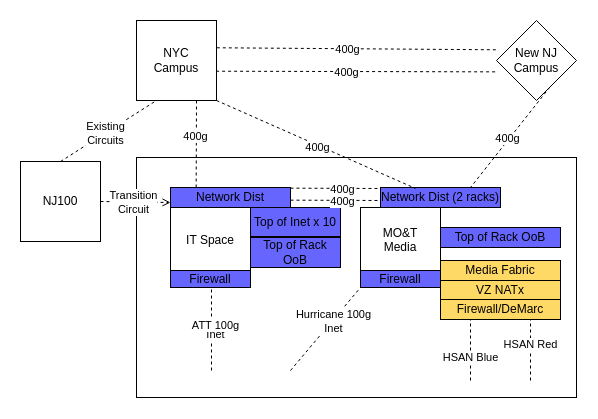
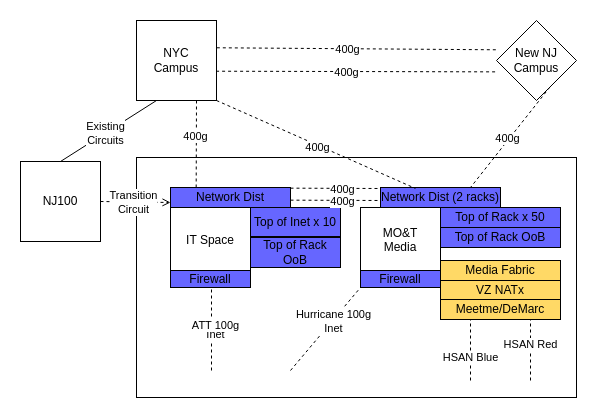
edge "NYC Campus" -- "NJ100": style dashed -> solid
node "Top of Rack x 50": added
node "Firewall/DeMarc": label "Firewall/DeMarc" -> "Meetme/DeMarc"
